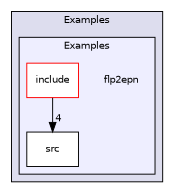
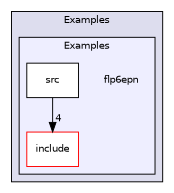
node "flp2epn": label "flp2epn" -> "flp6epn"
edge "include" -> "src": reversed
